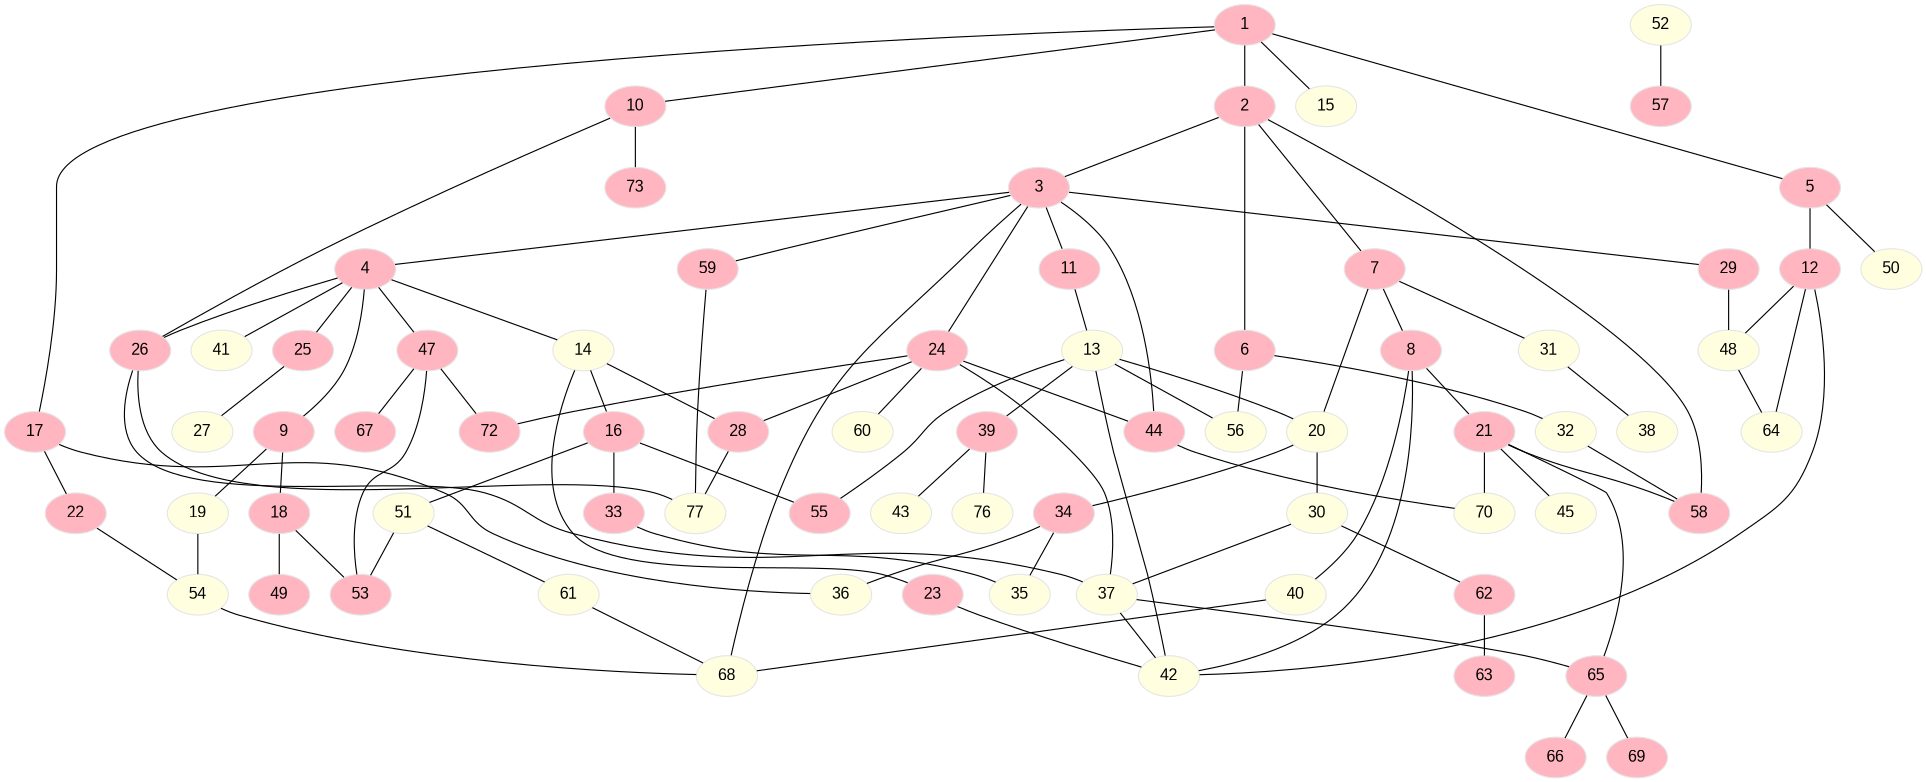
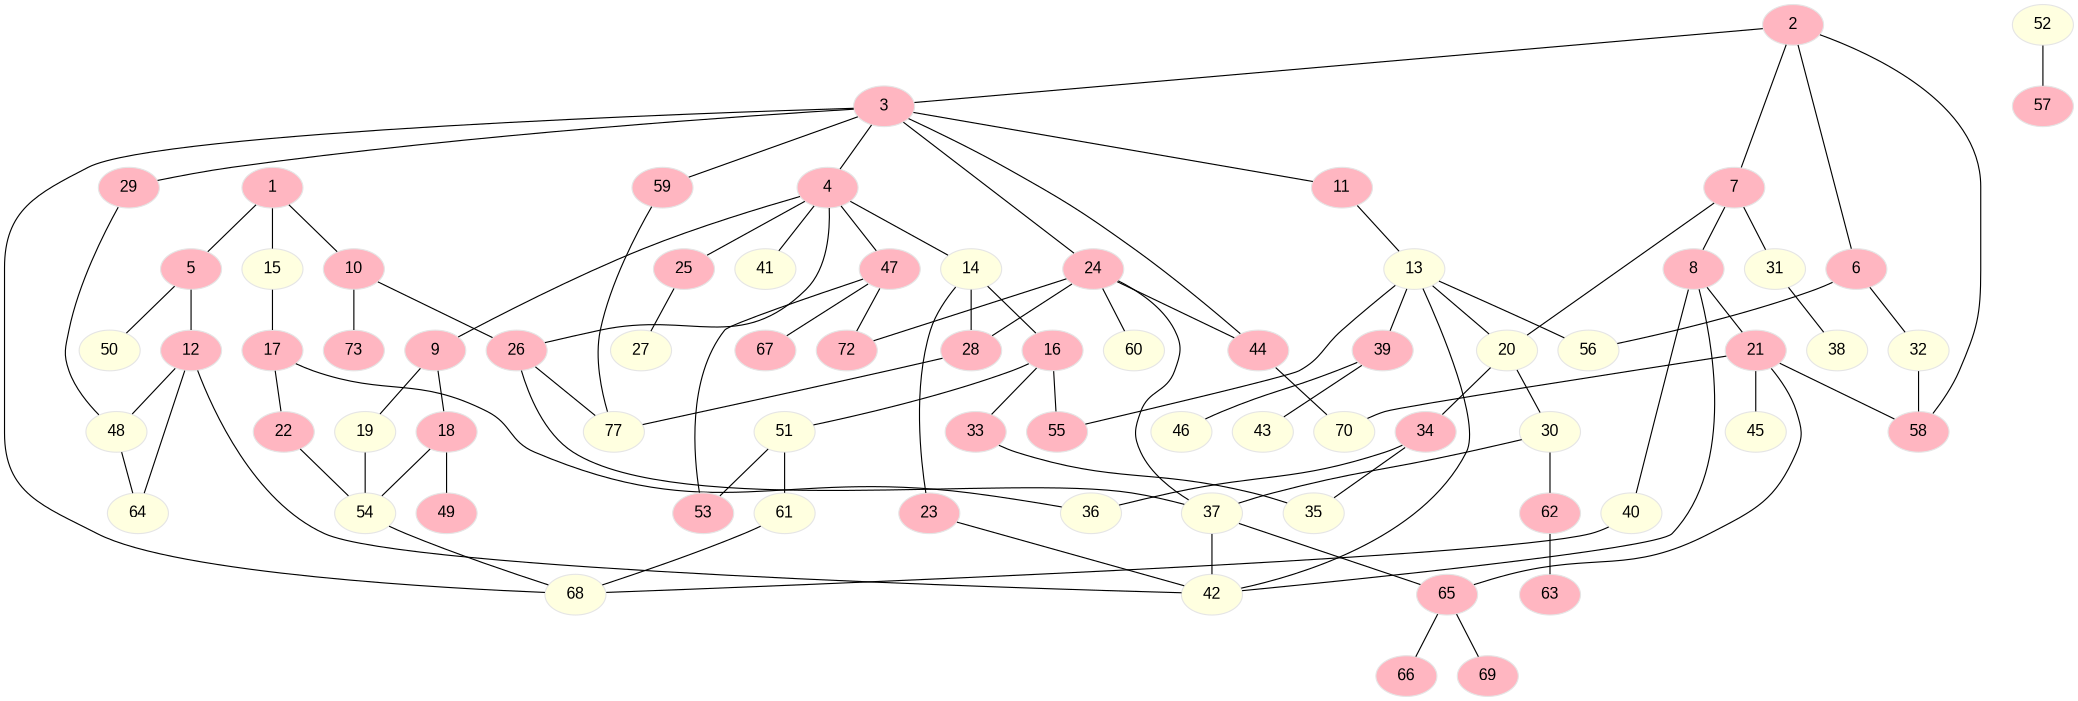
edge "1" -- "2": removed
edge "1" -- "17": now "15" -- "17"
node "76": label "76" -> "46"
edge "18" -- "53": now "18" -- "54"
